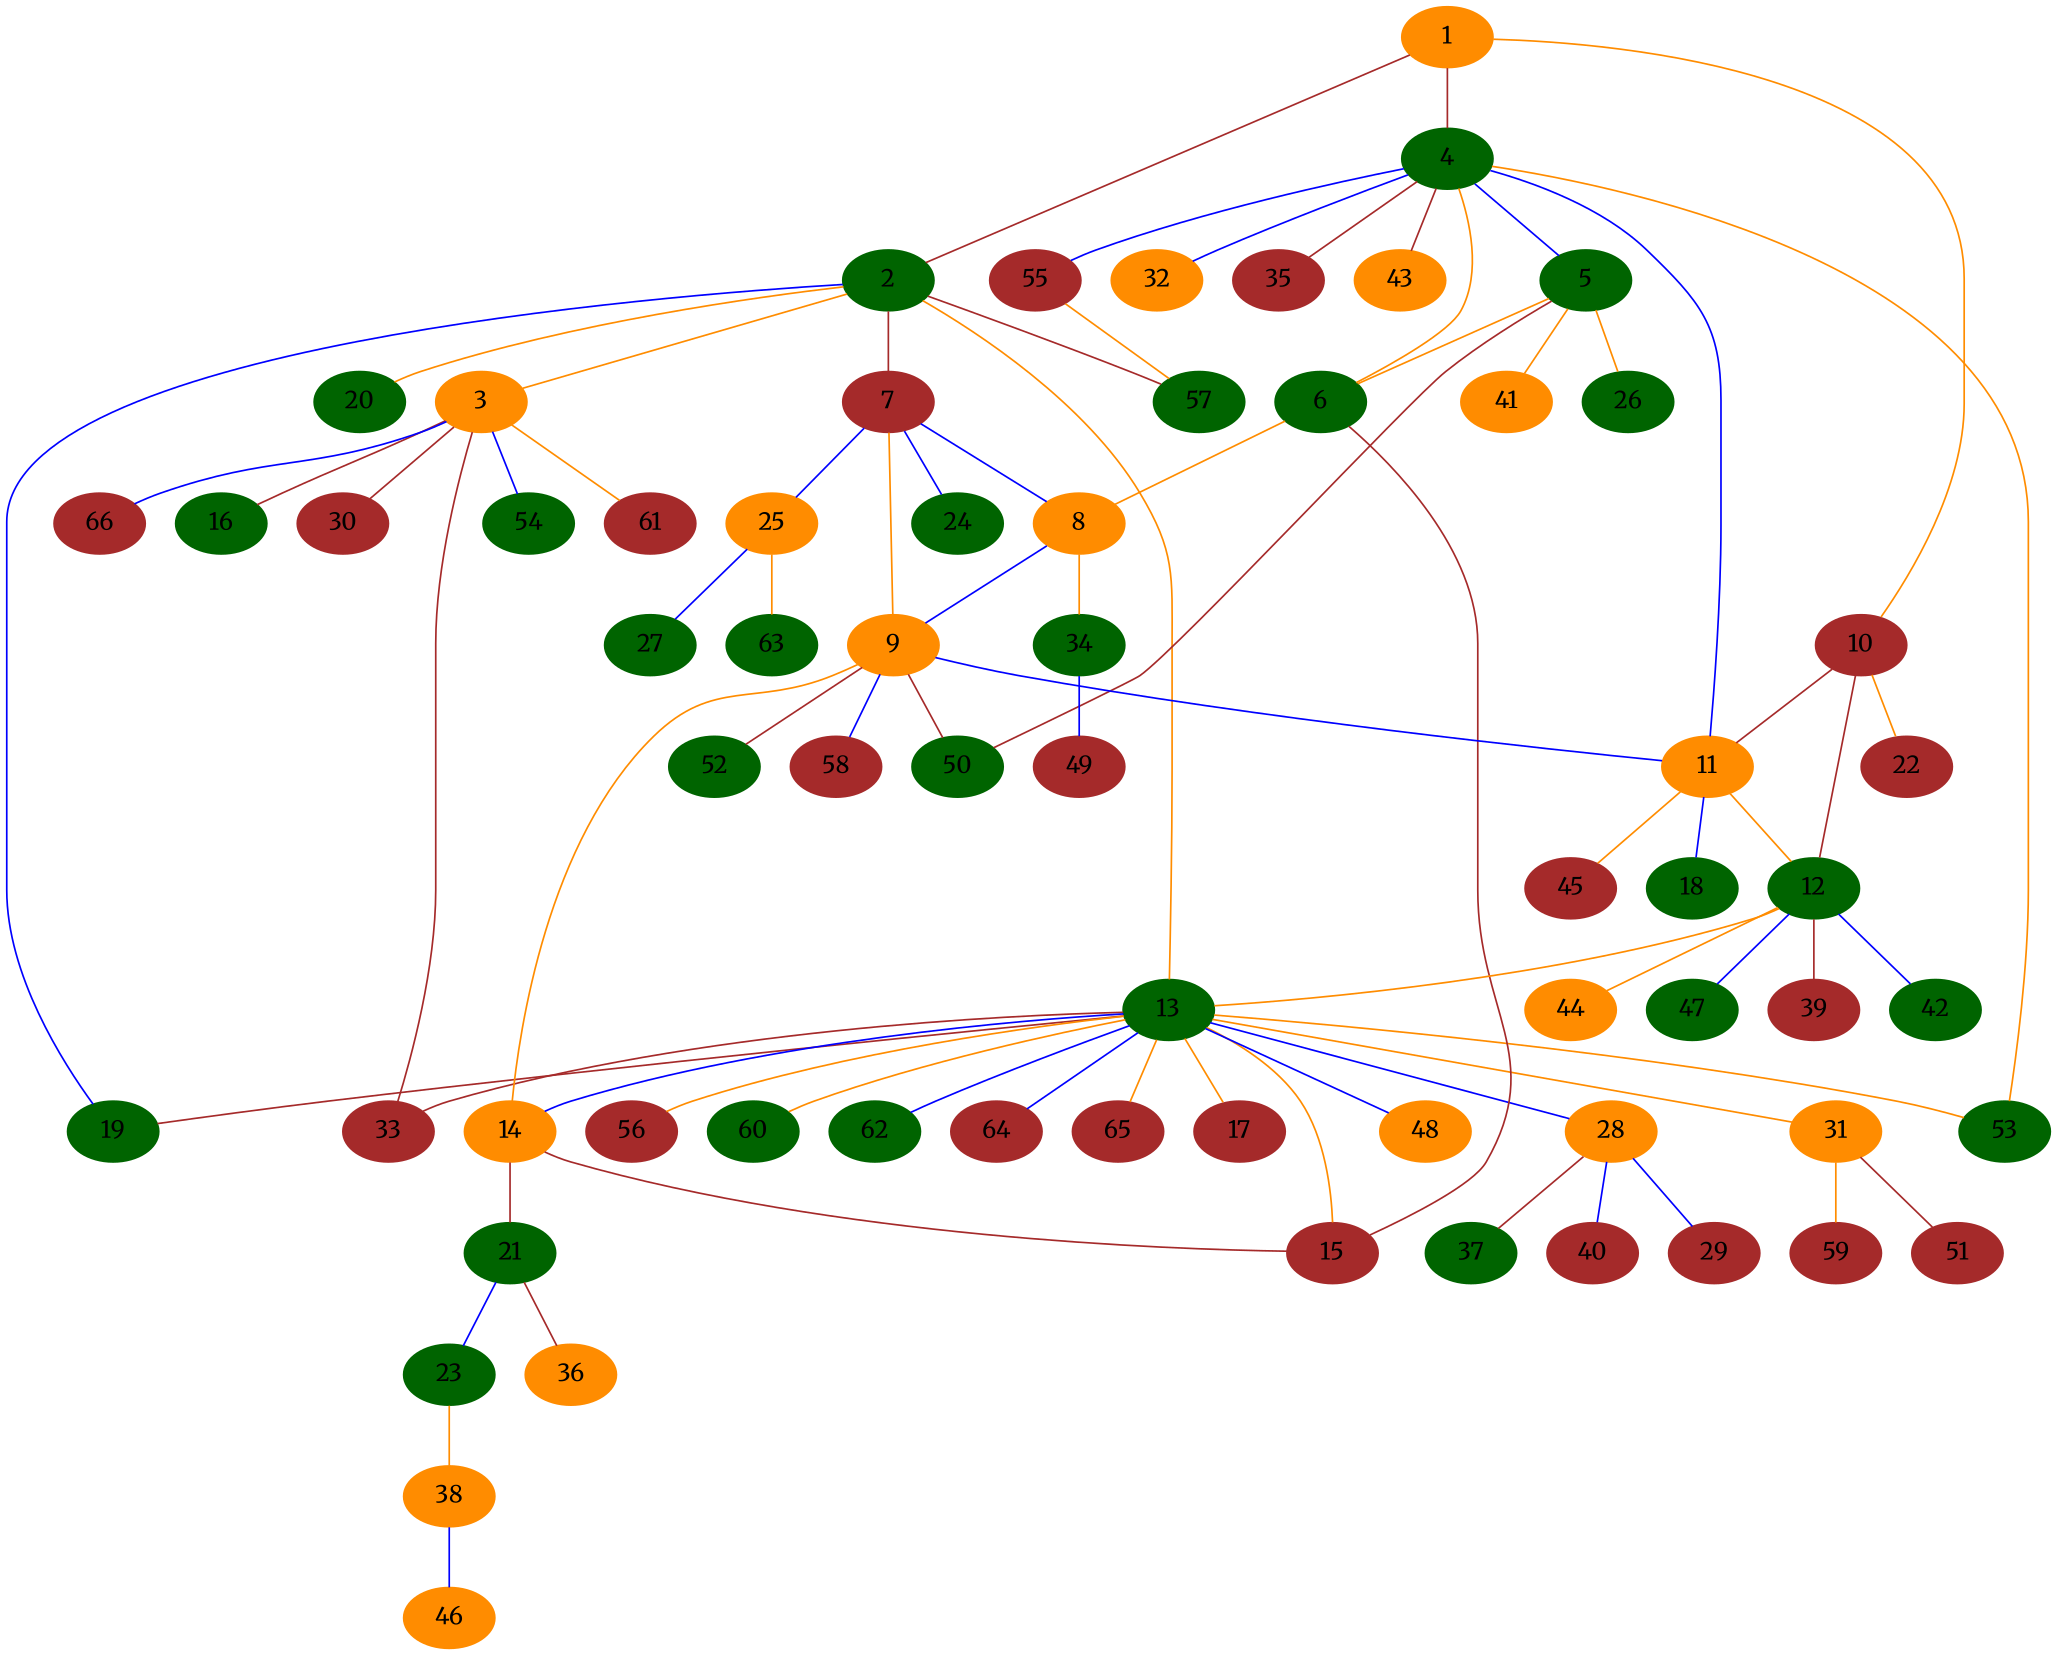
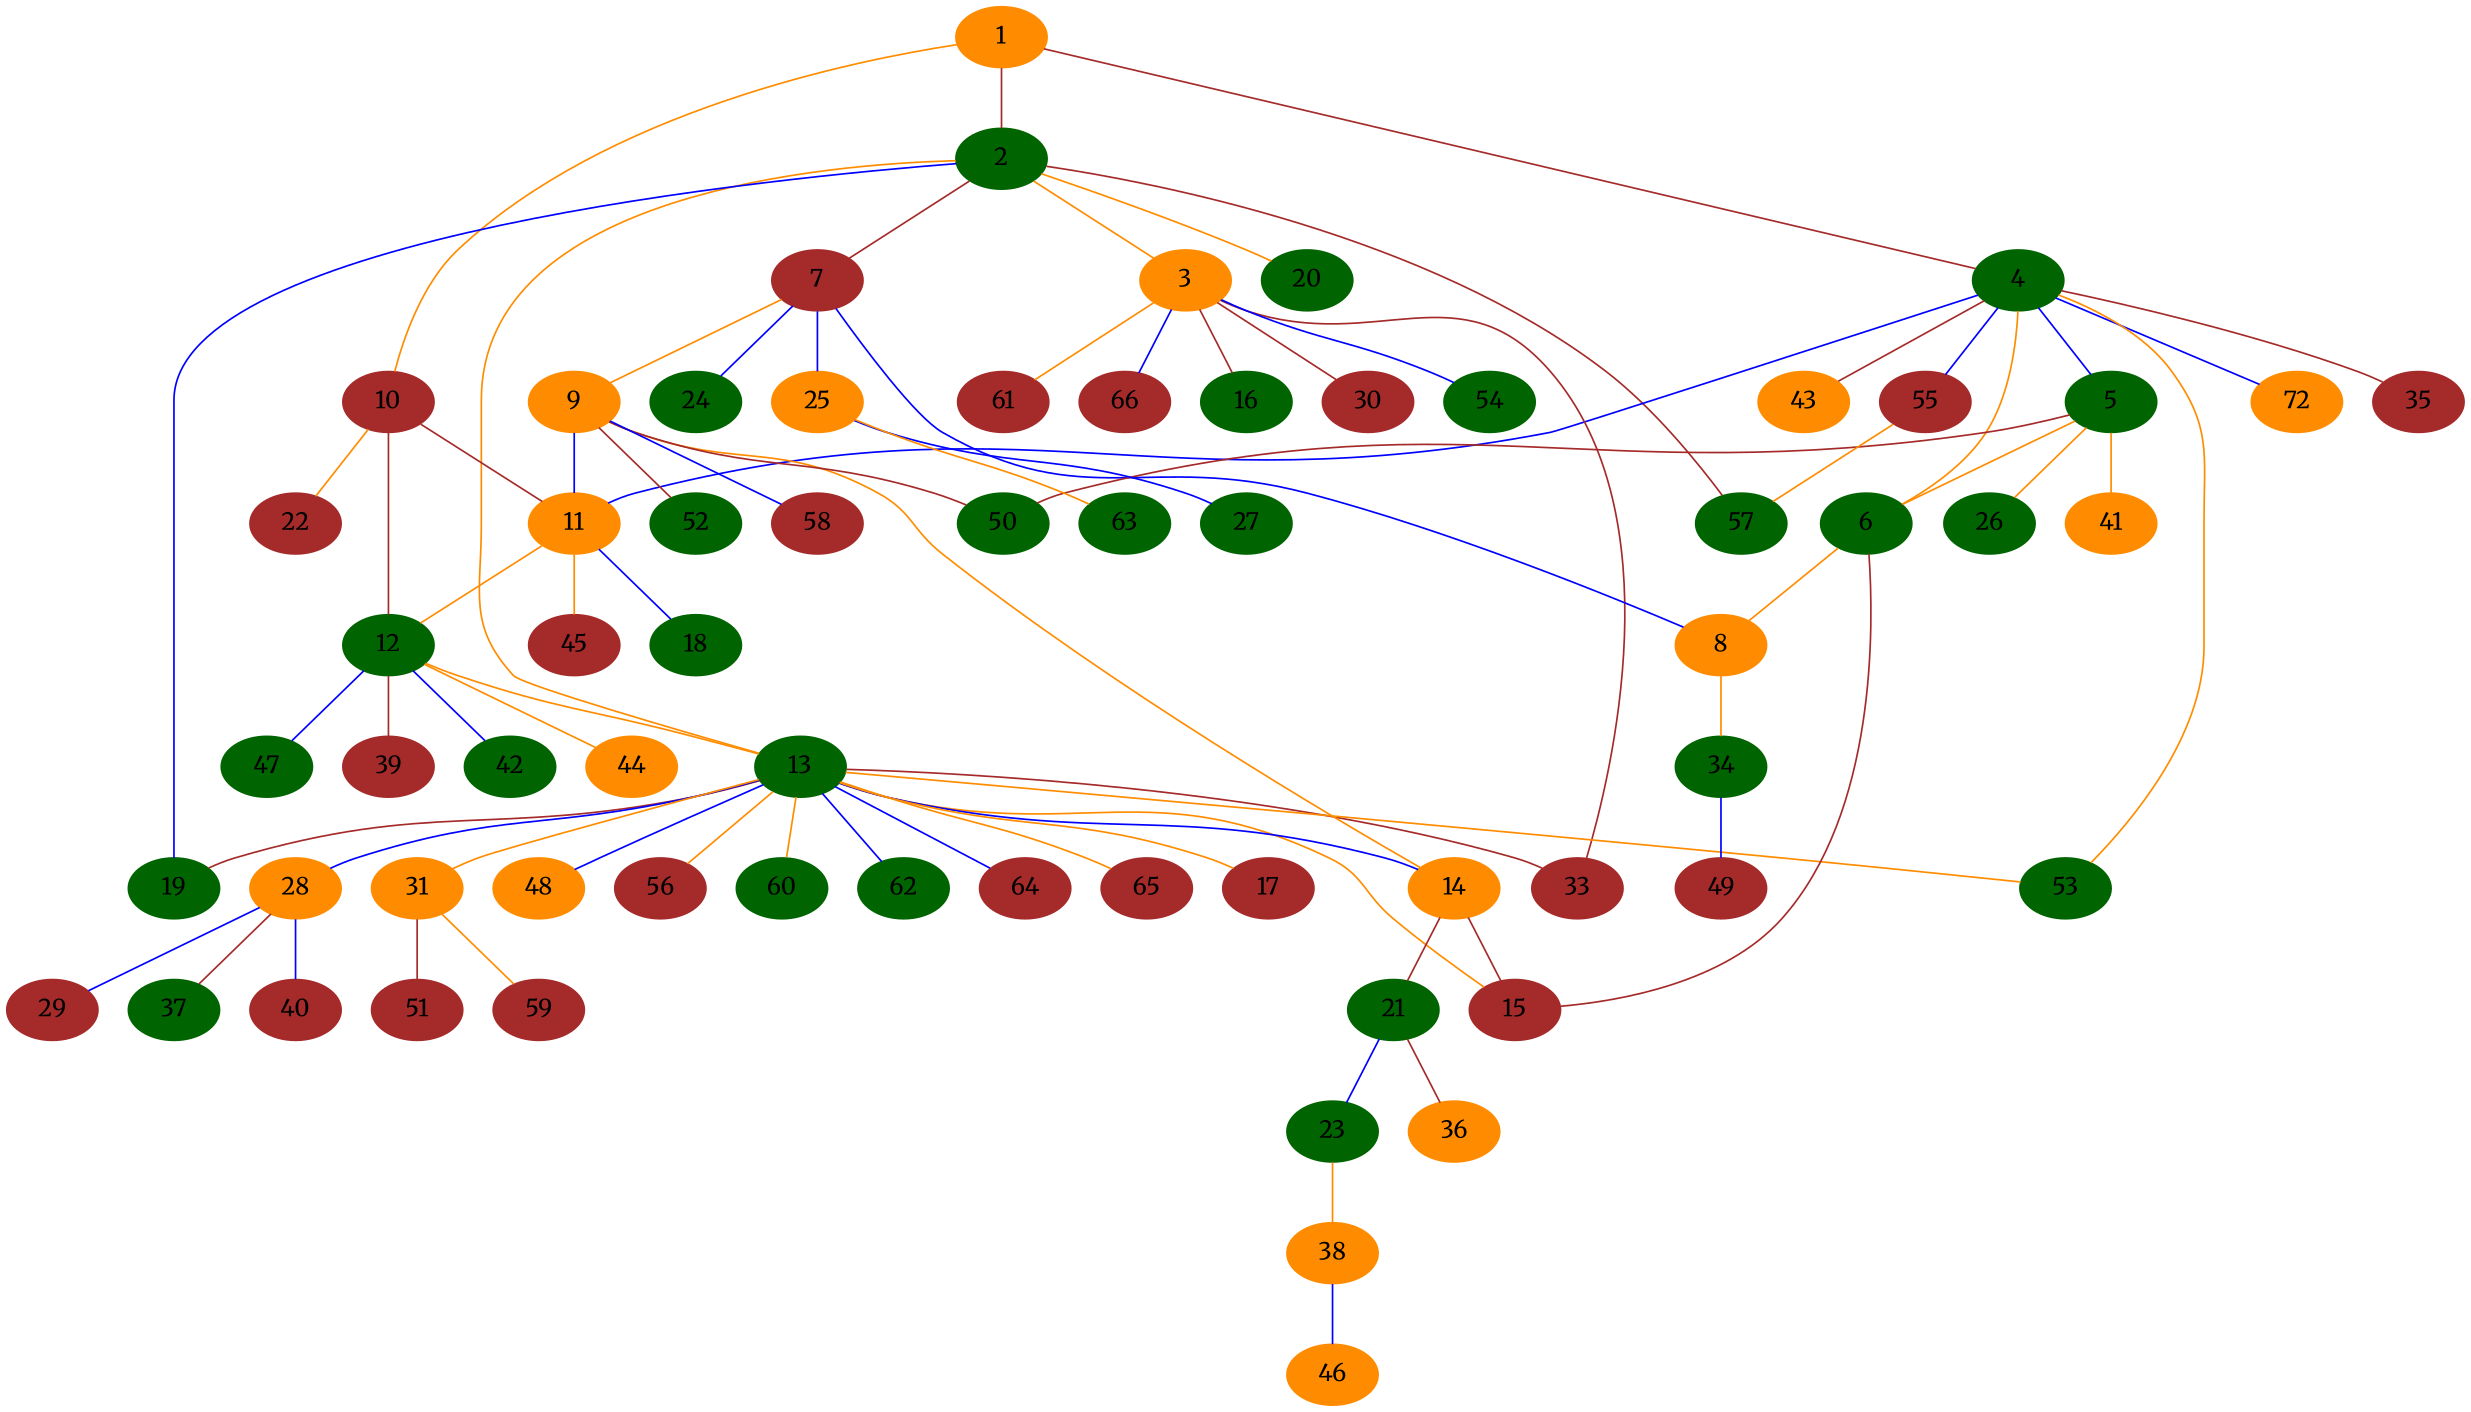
node "32": label "32" -> "72"
edge "8" -- "9": removed
